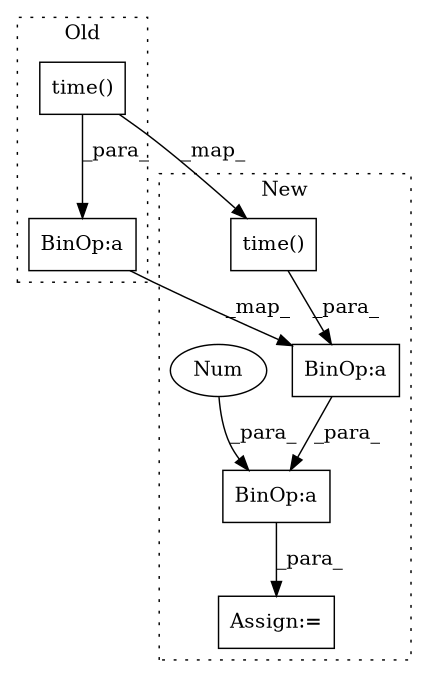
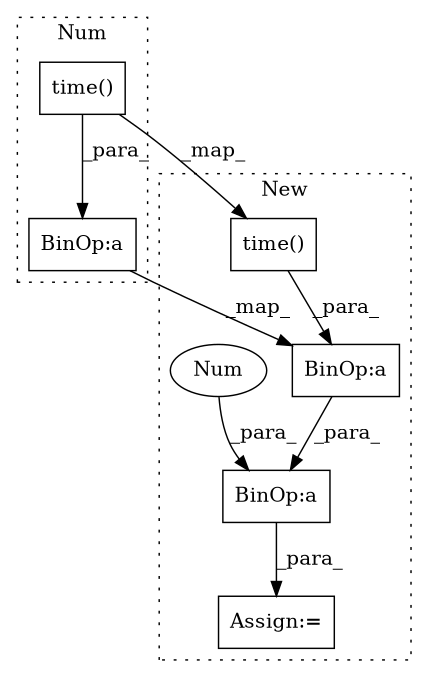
cluster "Old": label "Old" -> "Num"
